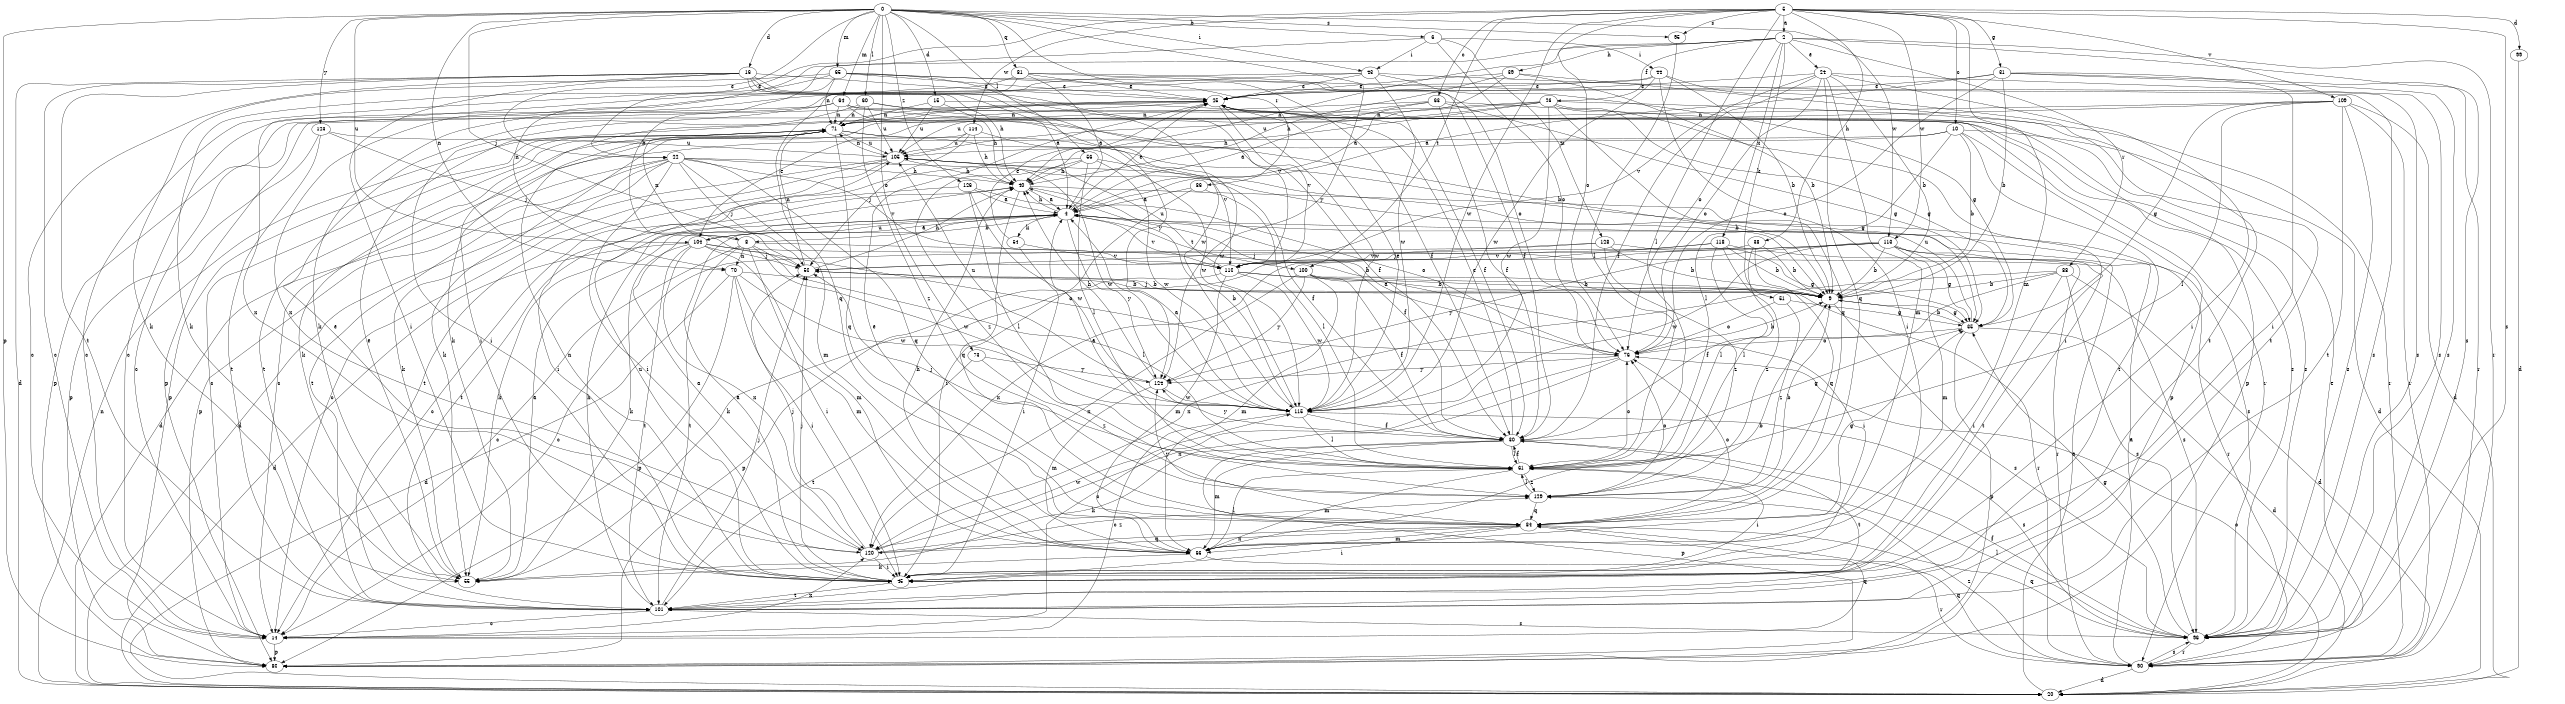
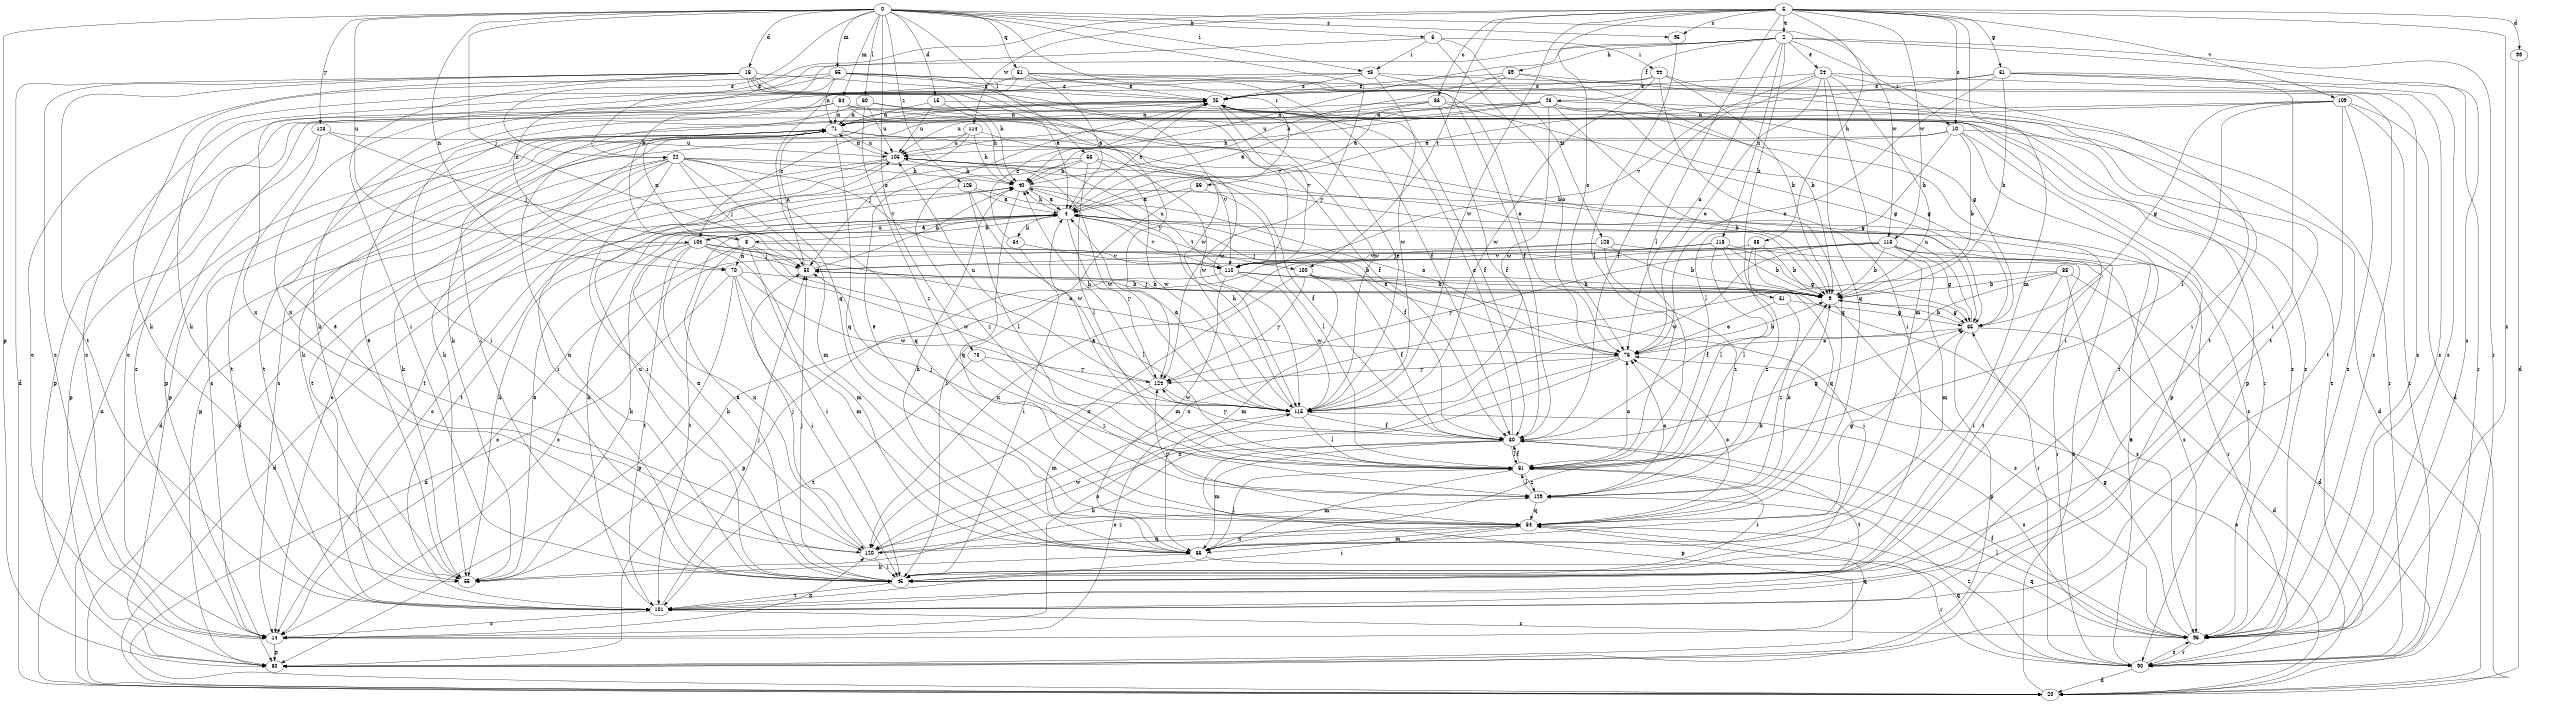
edge "2" -> "88": now "2" -> "10"
edge "115" -> "40": label "b" -> "h"
